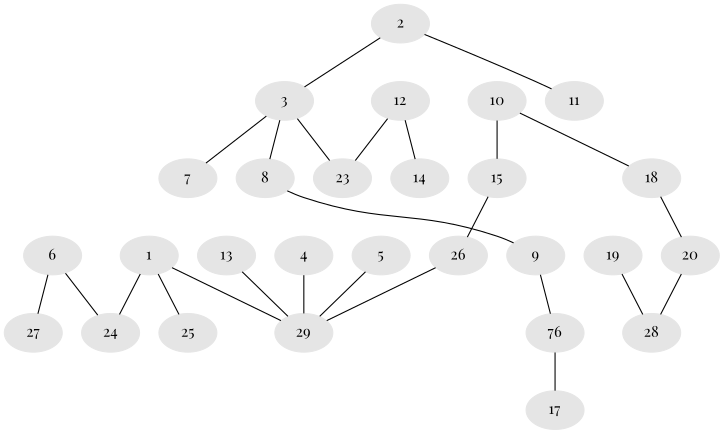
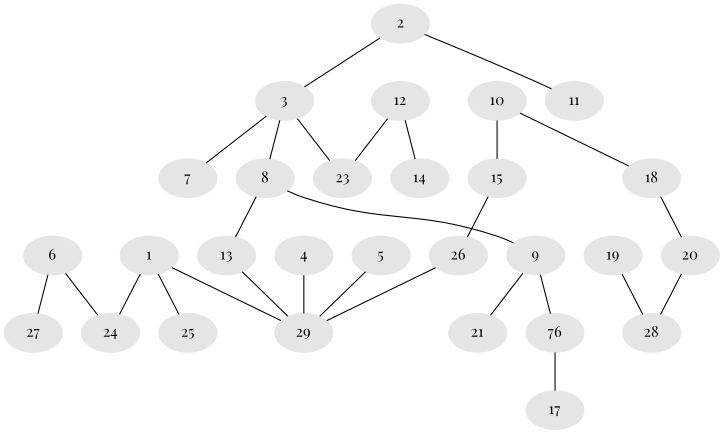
edge "8" -- "13": added
node "21": added
